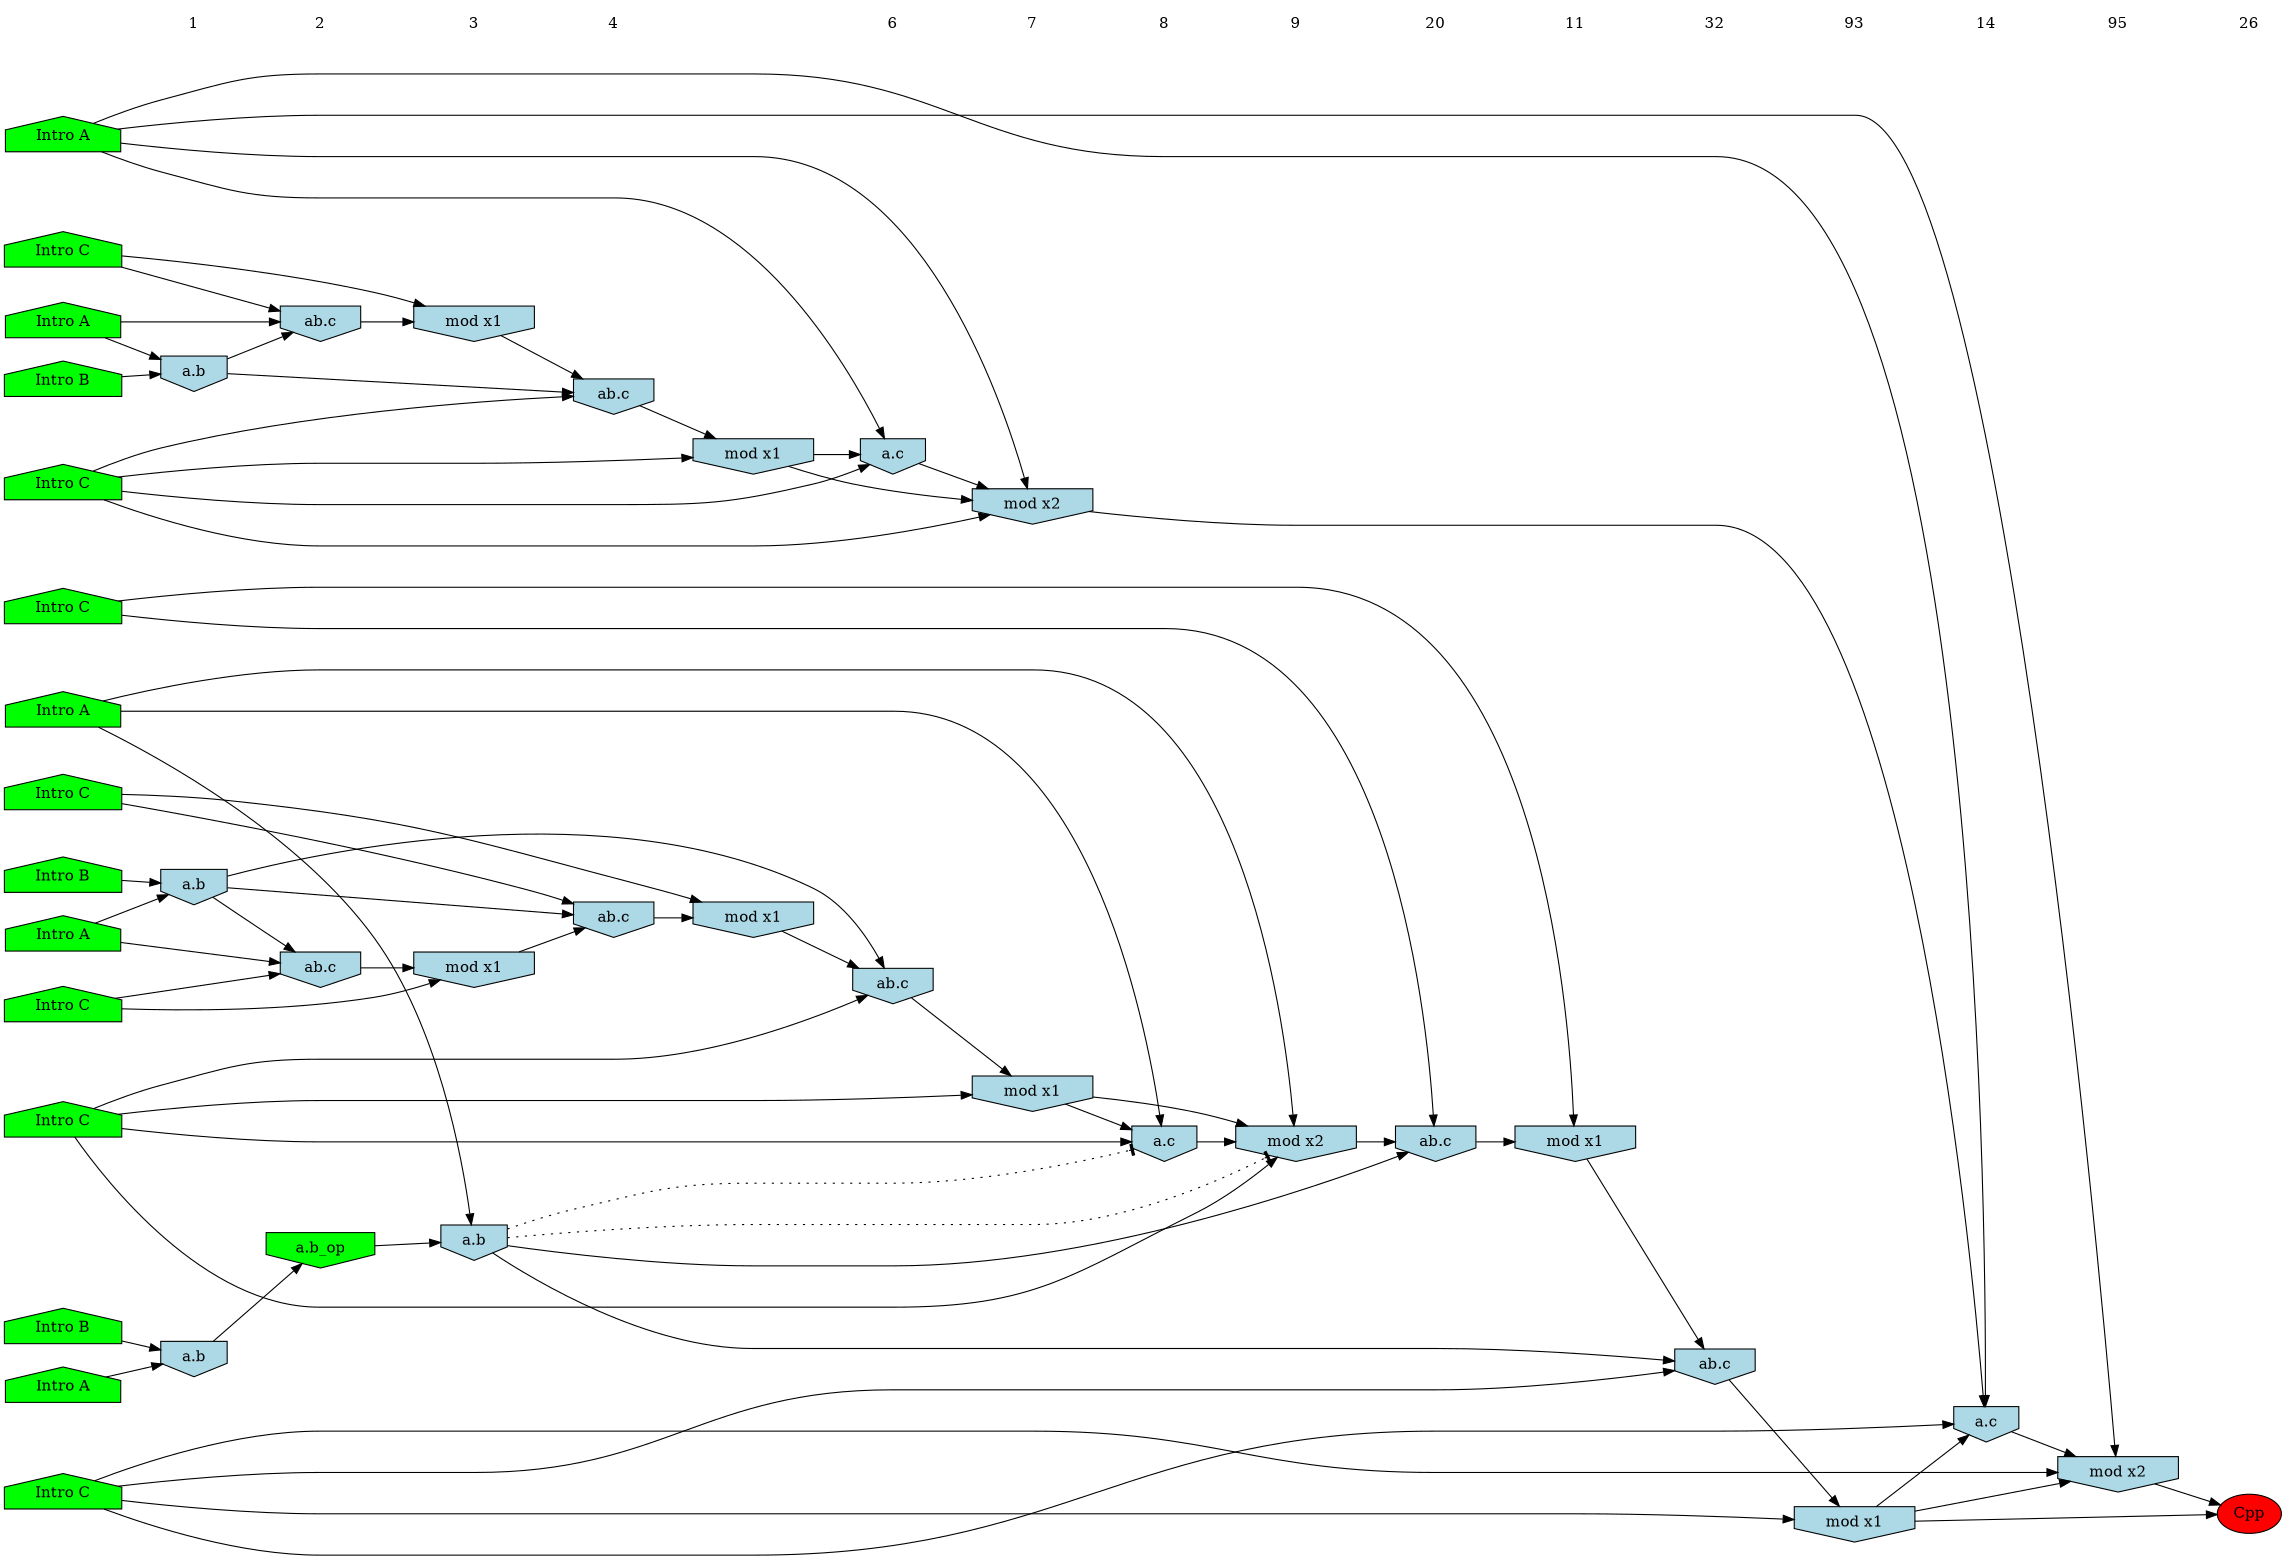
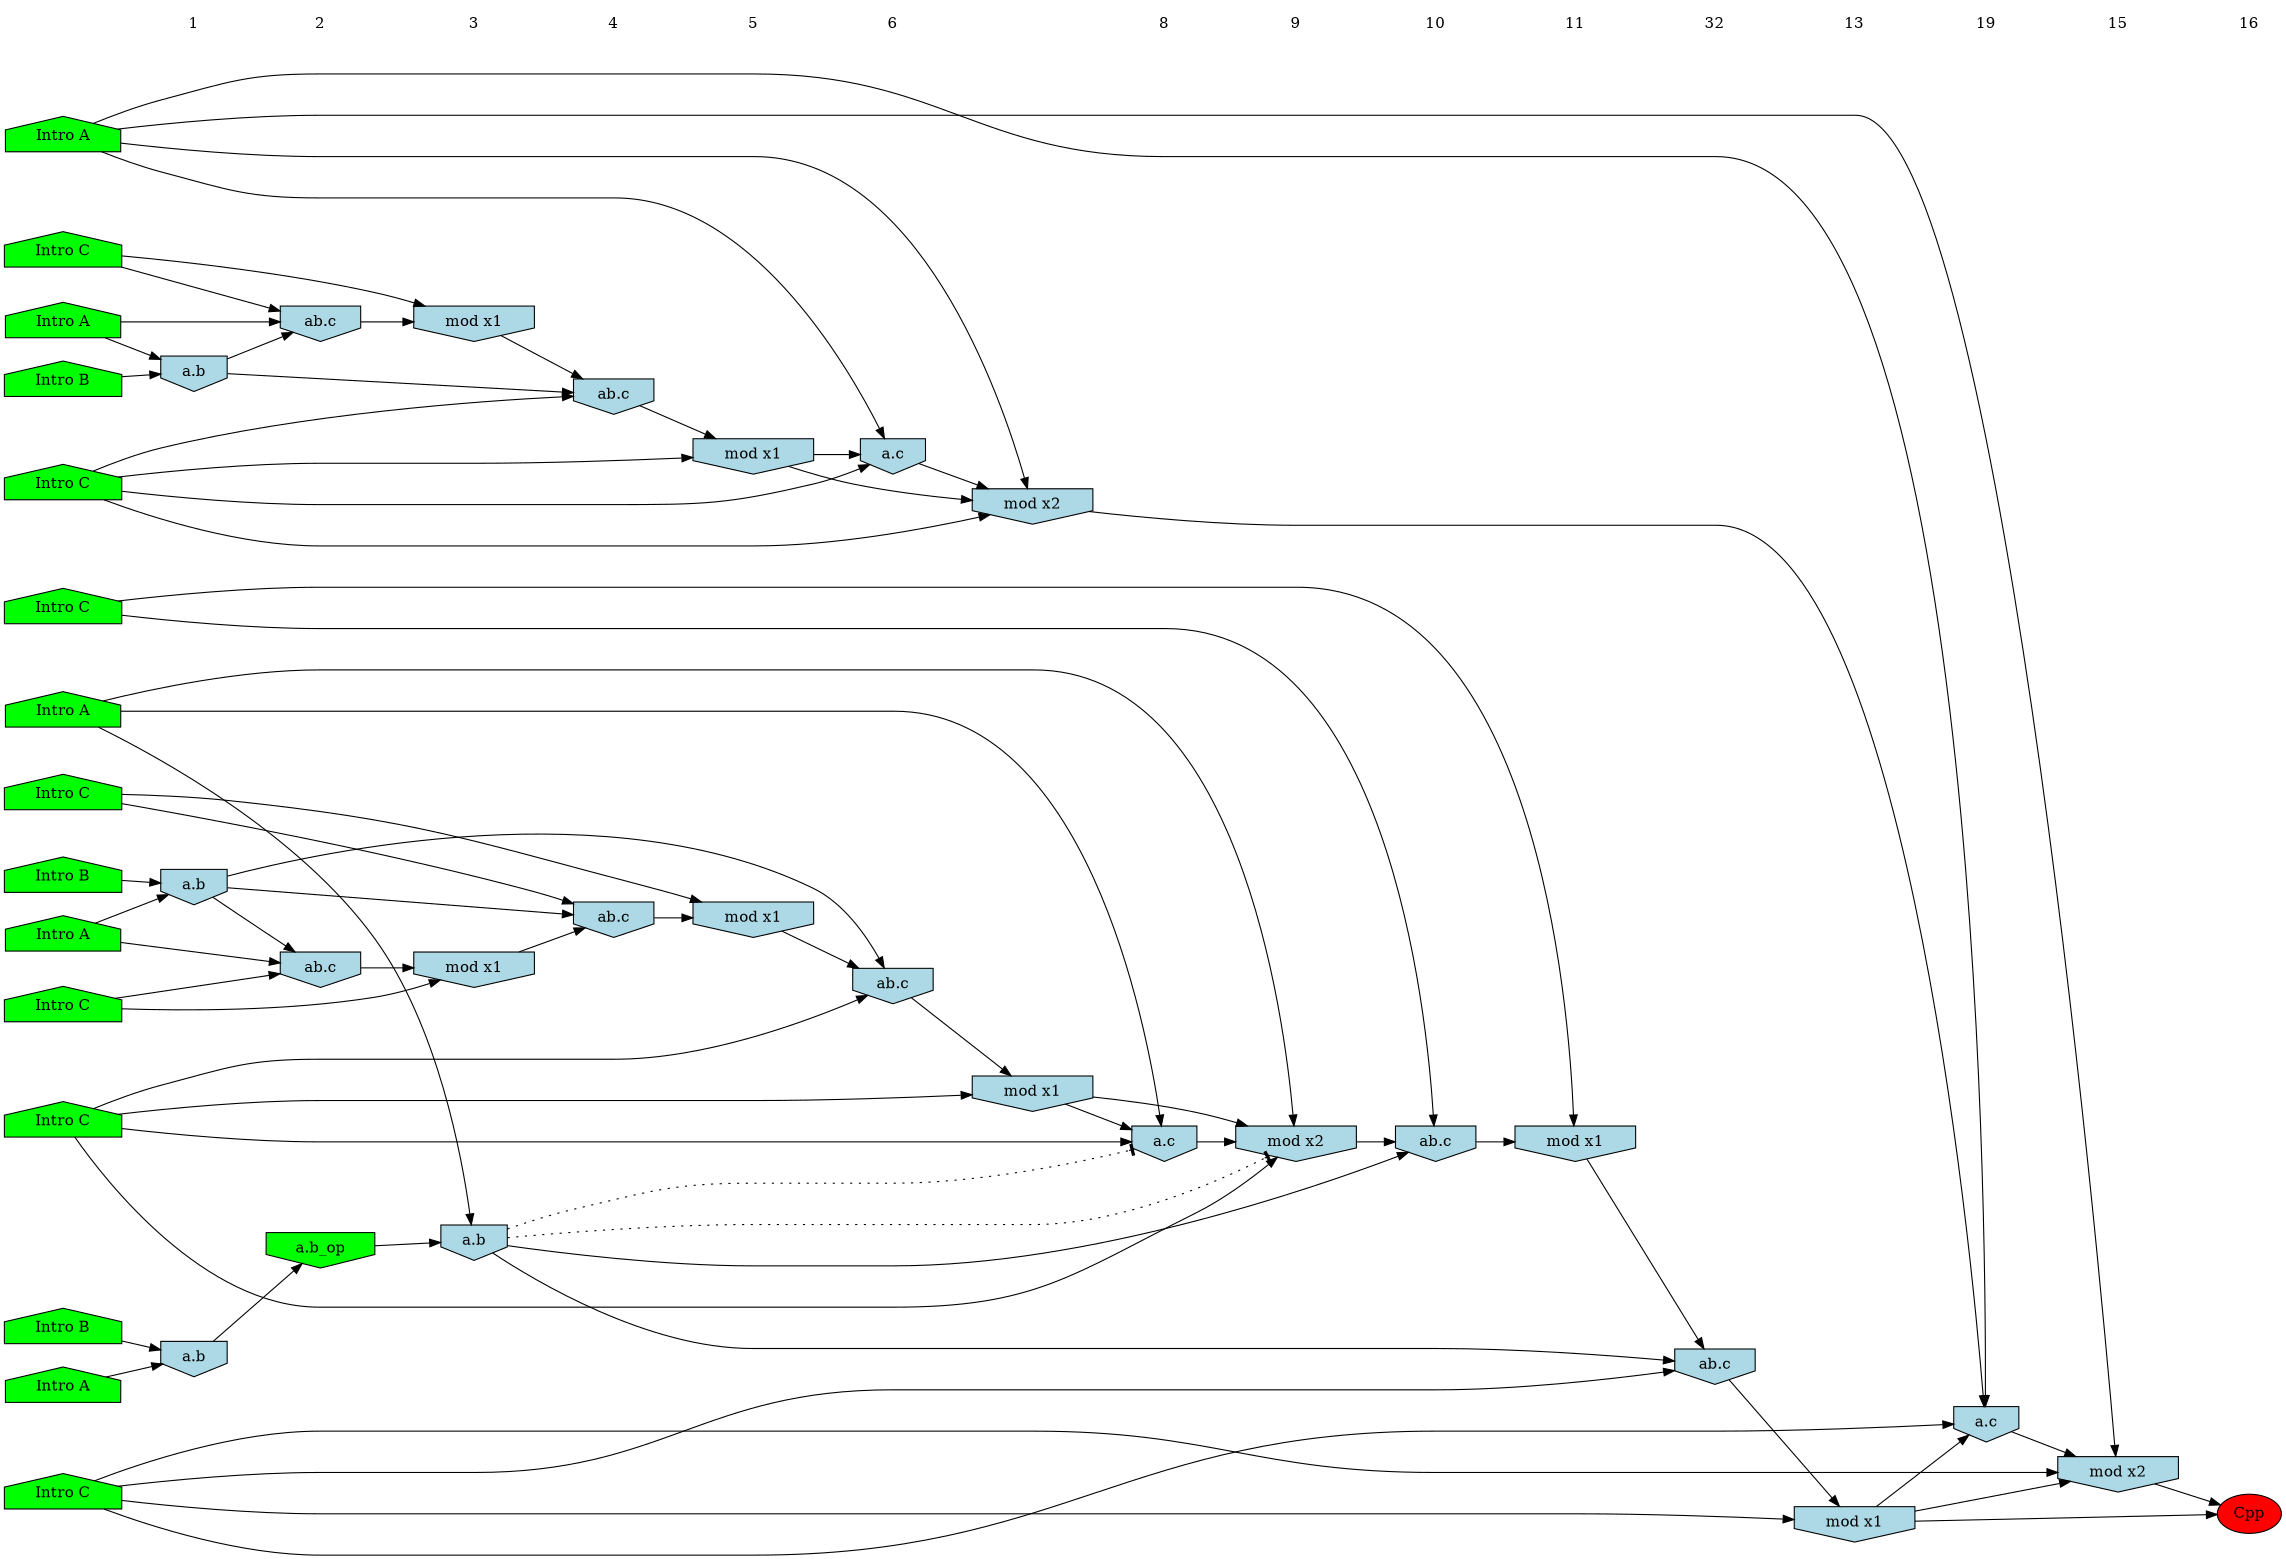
node "5": added
node "7": removed
node "20": label "20" -> "10"
node "93": label "93" -> "13"
node "14": label "14" -> "19"
node "95": label "95" -> "15"
node "26": label "26" -> "16"
